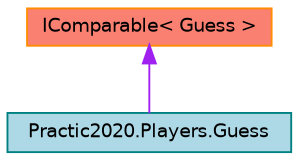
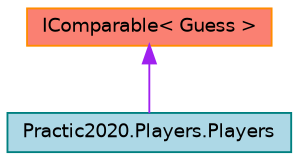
node "Practic2020.Players.Guess": label "Practic2020.Players.Guess" -> "Practic2020.Players.Players"
